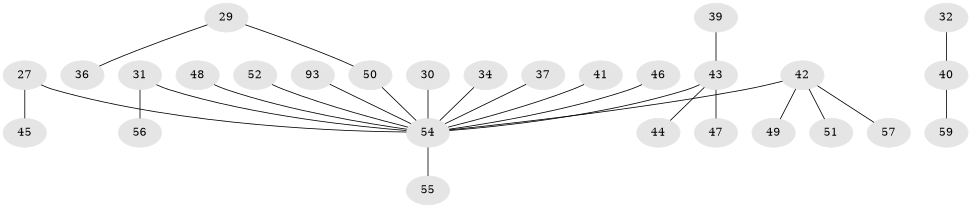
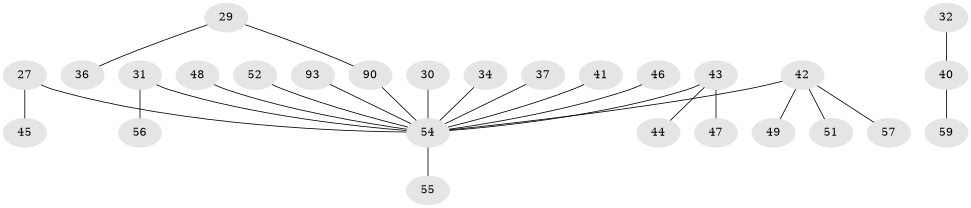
node "39": removed
node "50": label "50" -> "90"
